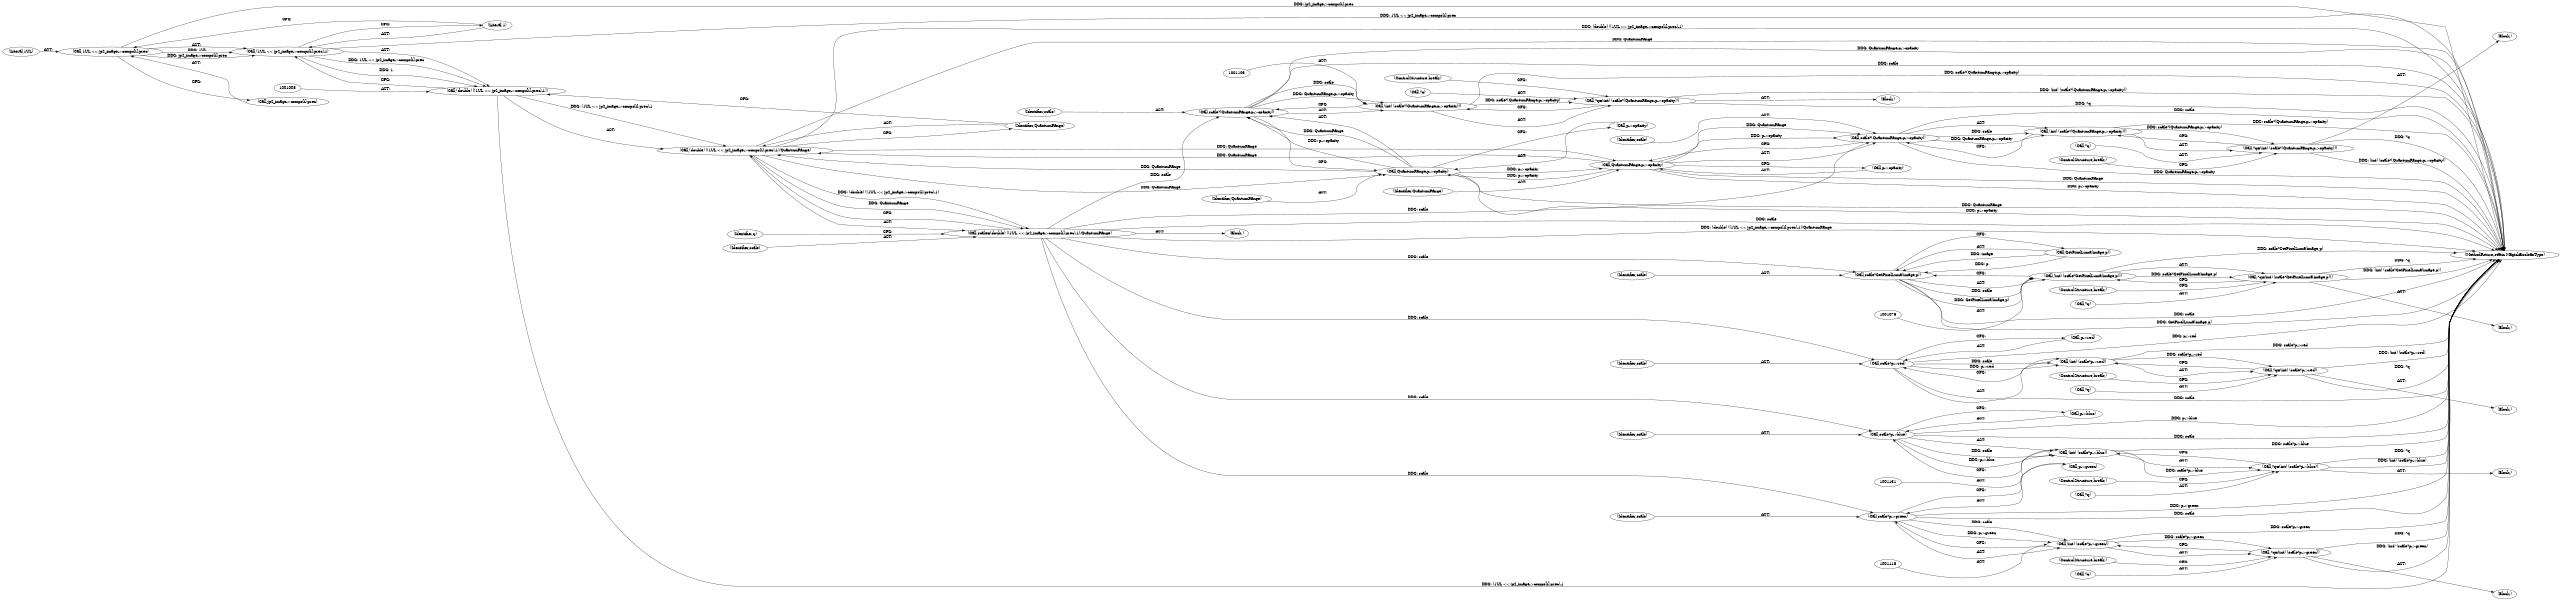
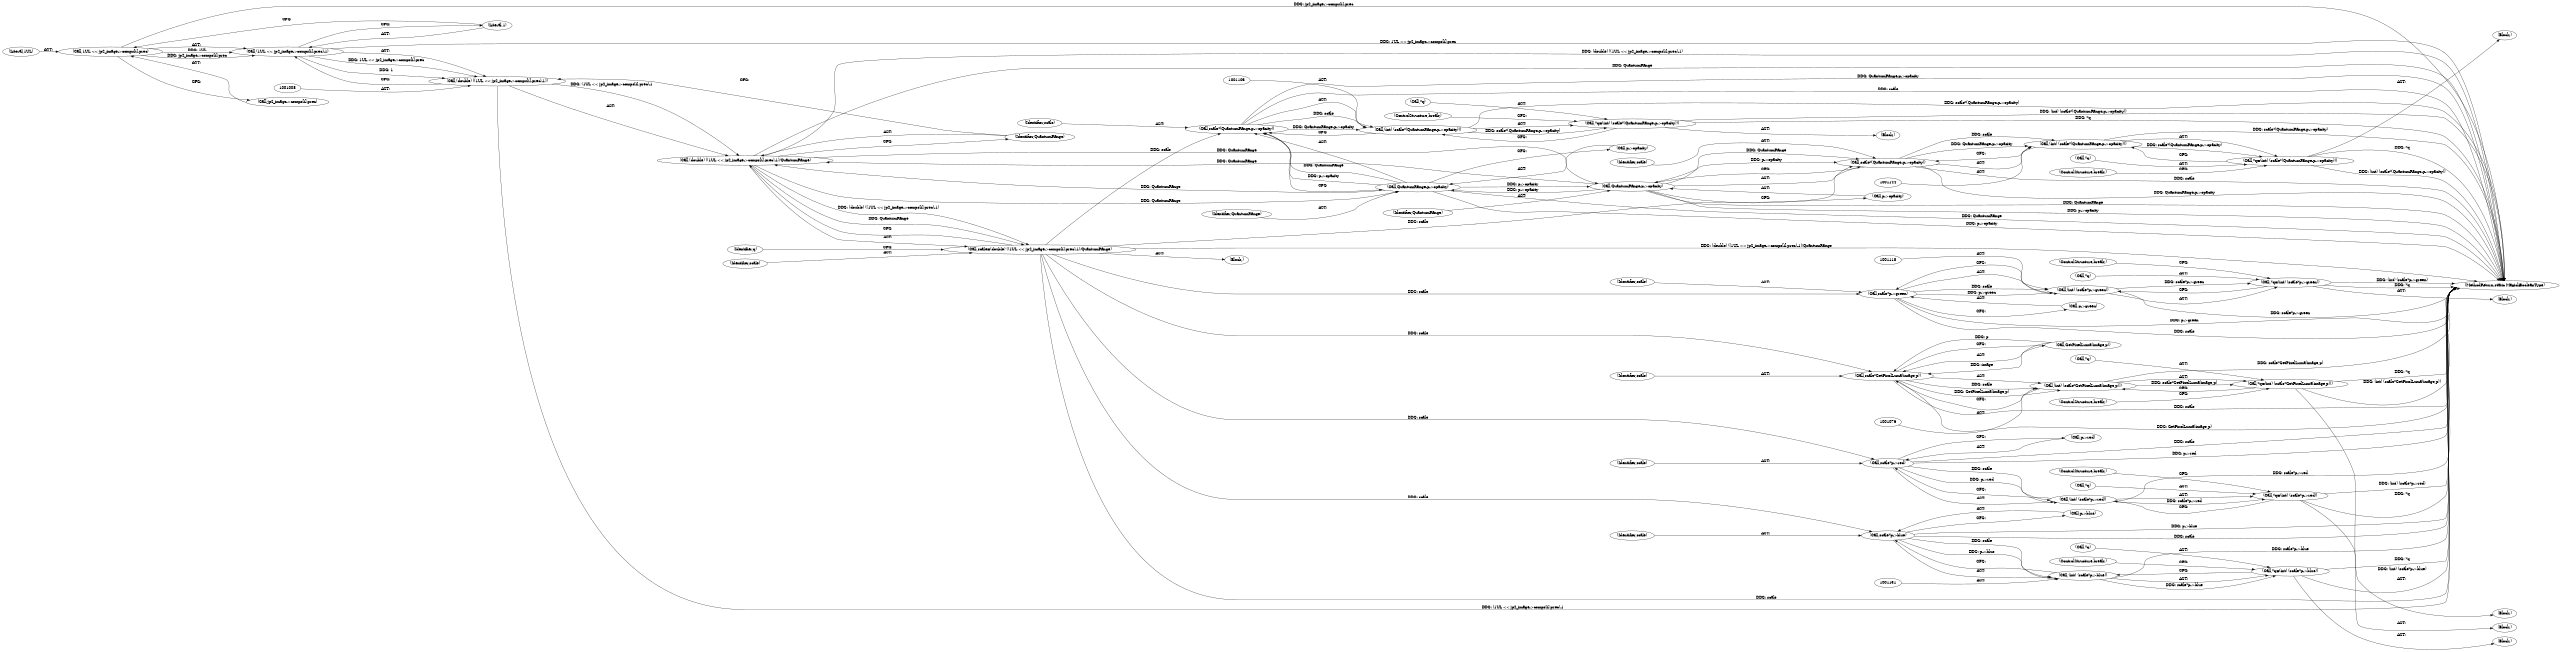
node "1001144": added
